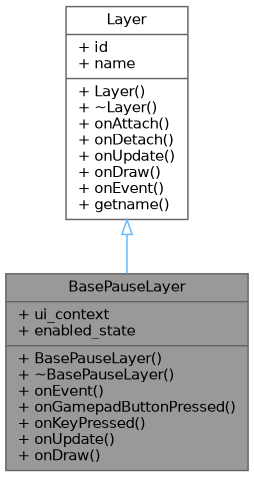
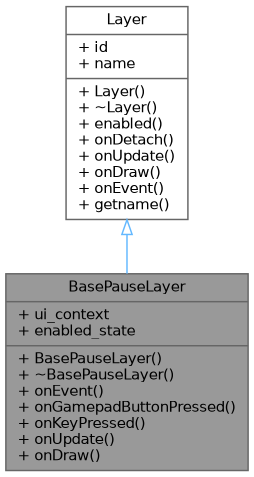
node "Layer": text "+ onAttach()" -> "+ enabled()"
